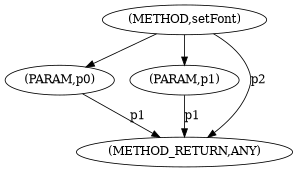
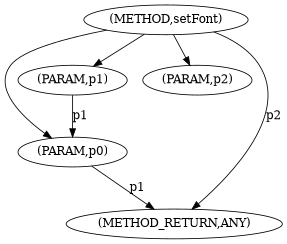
node "(PARAM,p2)": added
edge "(PARAM,p1)" -> "(METHOD_RETURN,ANY)": now "(PARAM,p1)" -> "(PARAM,p0)"
